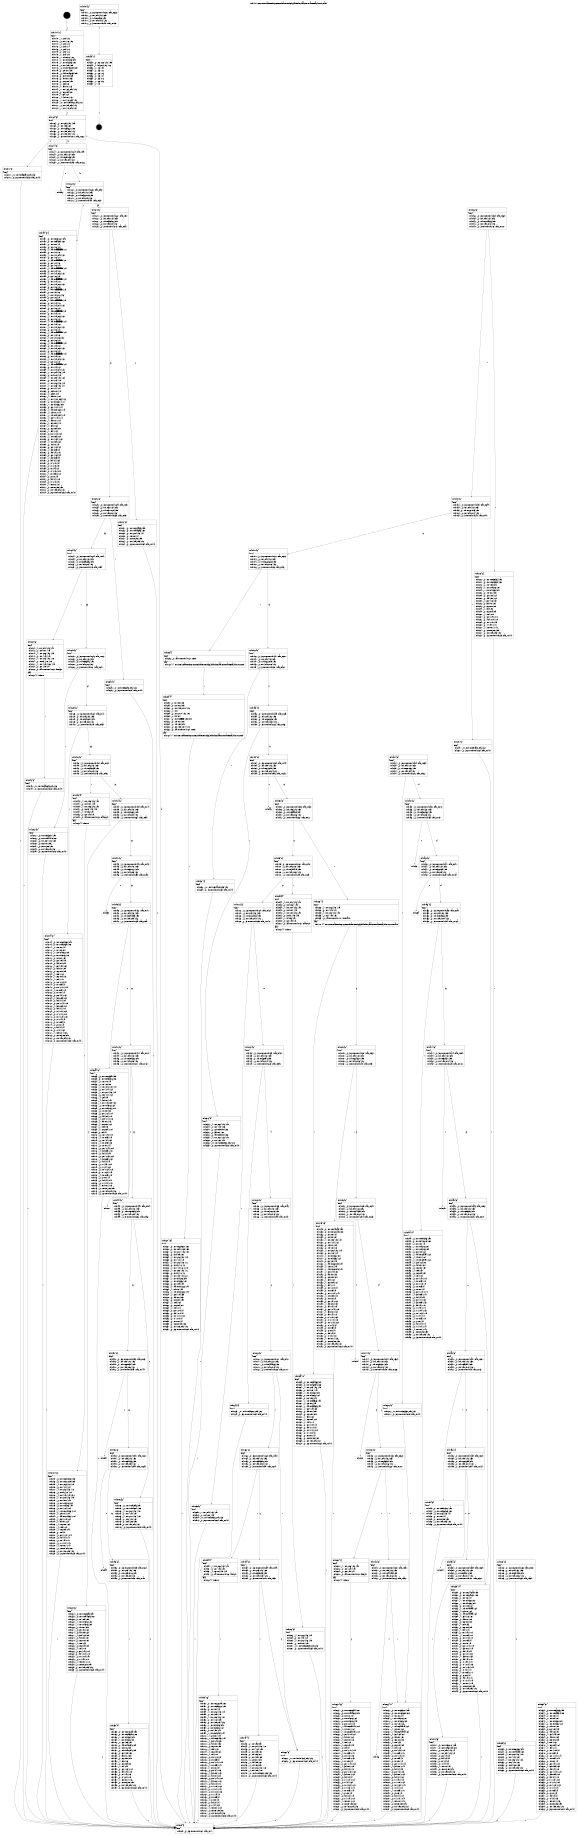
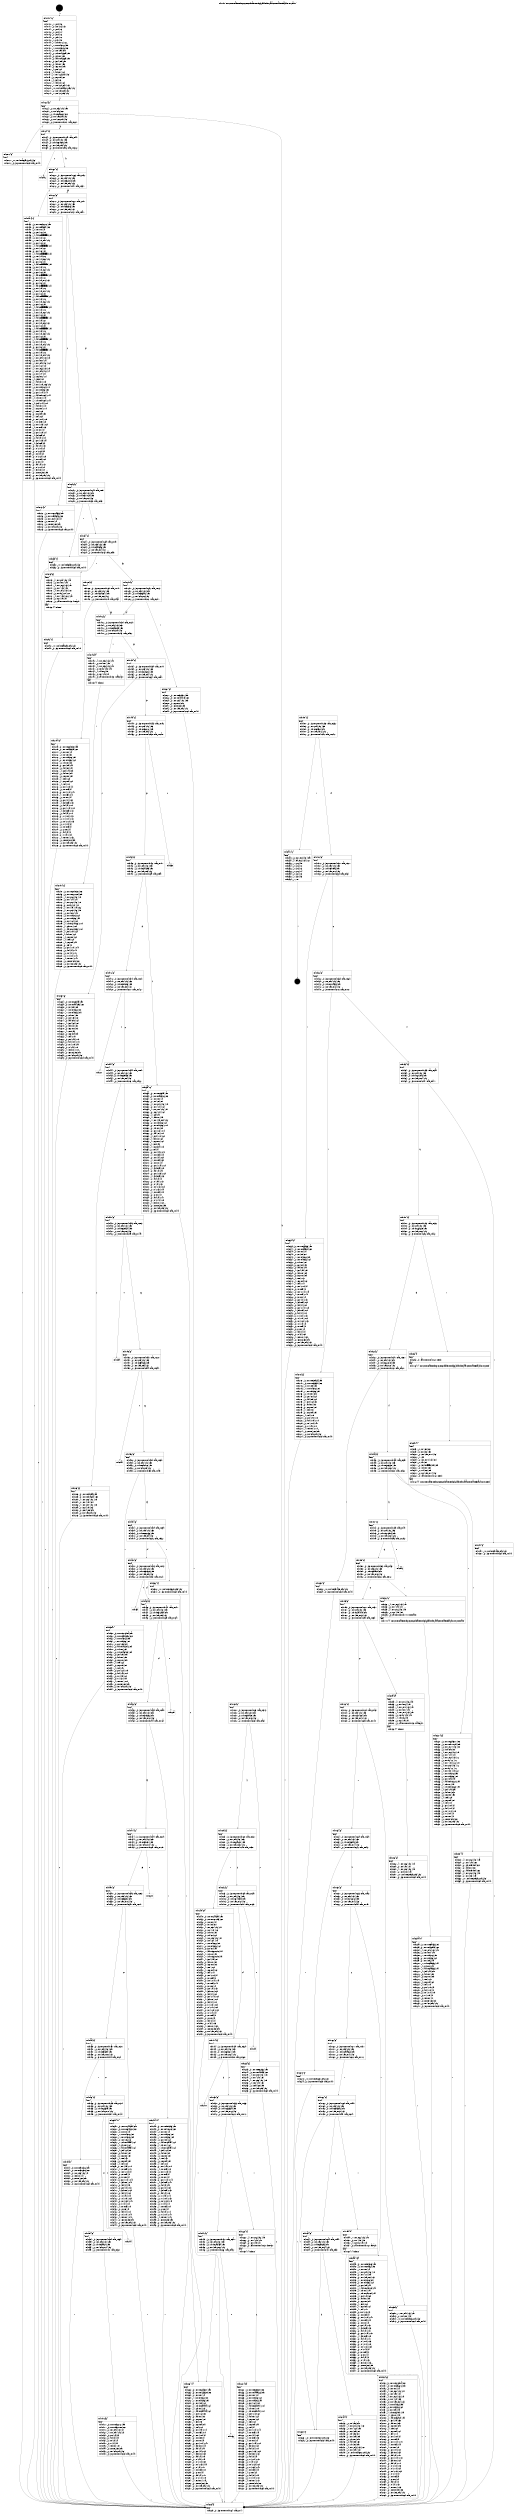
edge "0x4018d0 [28]" -> "0x4018ec [28]": now "0x4018d0 [28]" -> "0x401908 [28]"
node "0x401b1c [28]": added
edge "0x4025c8 [18]" -> "0x401cdc [28]": now "0x401cc0 [28]" -> "0x401cdc [28]"
edge "0x4022fb [44]" -> "0x402327 [133]": now "0x401ba8 [28]" -> "0x402327 [133]"
edge "0x4019e8 [28]" -> "0x401a04 [28]": added, label "25"
edge "0x401c6c [28]" -> "0x4028cc [15]": now "0x401c88 [28]" -> "0x4028cc [15]"
node "0x4029ad [159]": added
